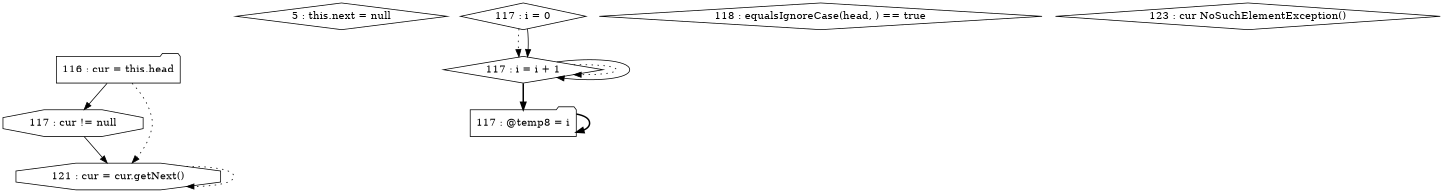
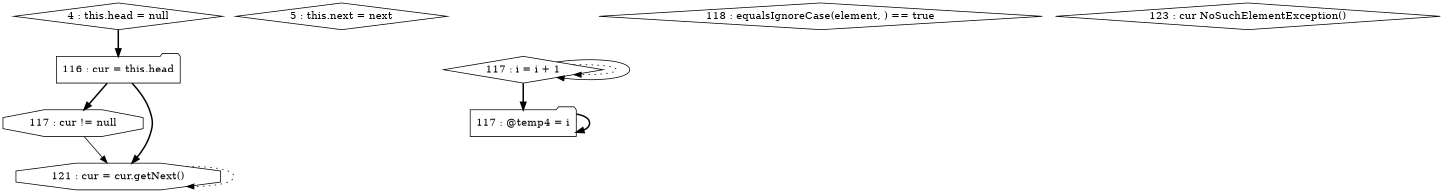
node "4 : this.head = null": added
node "5 : this.next = null": label "5 : this.next = null" -> "5 : this.next = next"
node "117 : i = 0": removed
node "118 : equalsIgnoreCase(head, ) == true": label "118 : equalsIgnoreCase(head, ) == true" -> "118 : equalsIgnoreCase(element, ) == true"
edge "116 : cur = this.head" -> "117 : cur != null": style solid -> bold
edge "116 : cur = this.head" -> "121 : cur = cur.getNext()": style dotted -> bold
node "117 : @temp8 = i": label "117 : @temp8 = i" -> "117 : @temp4 = i"
